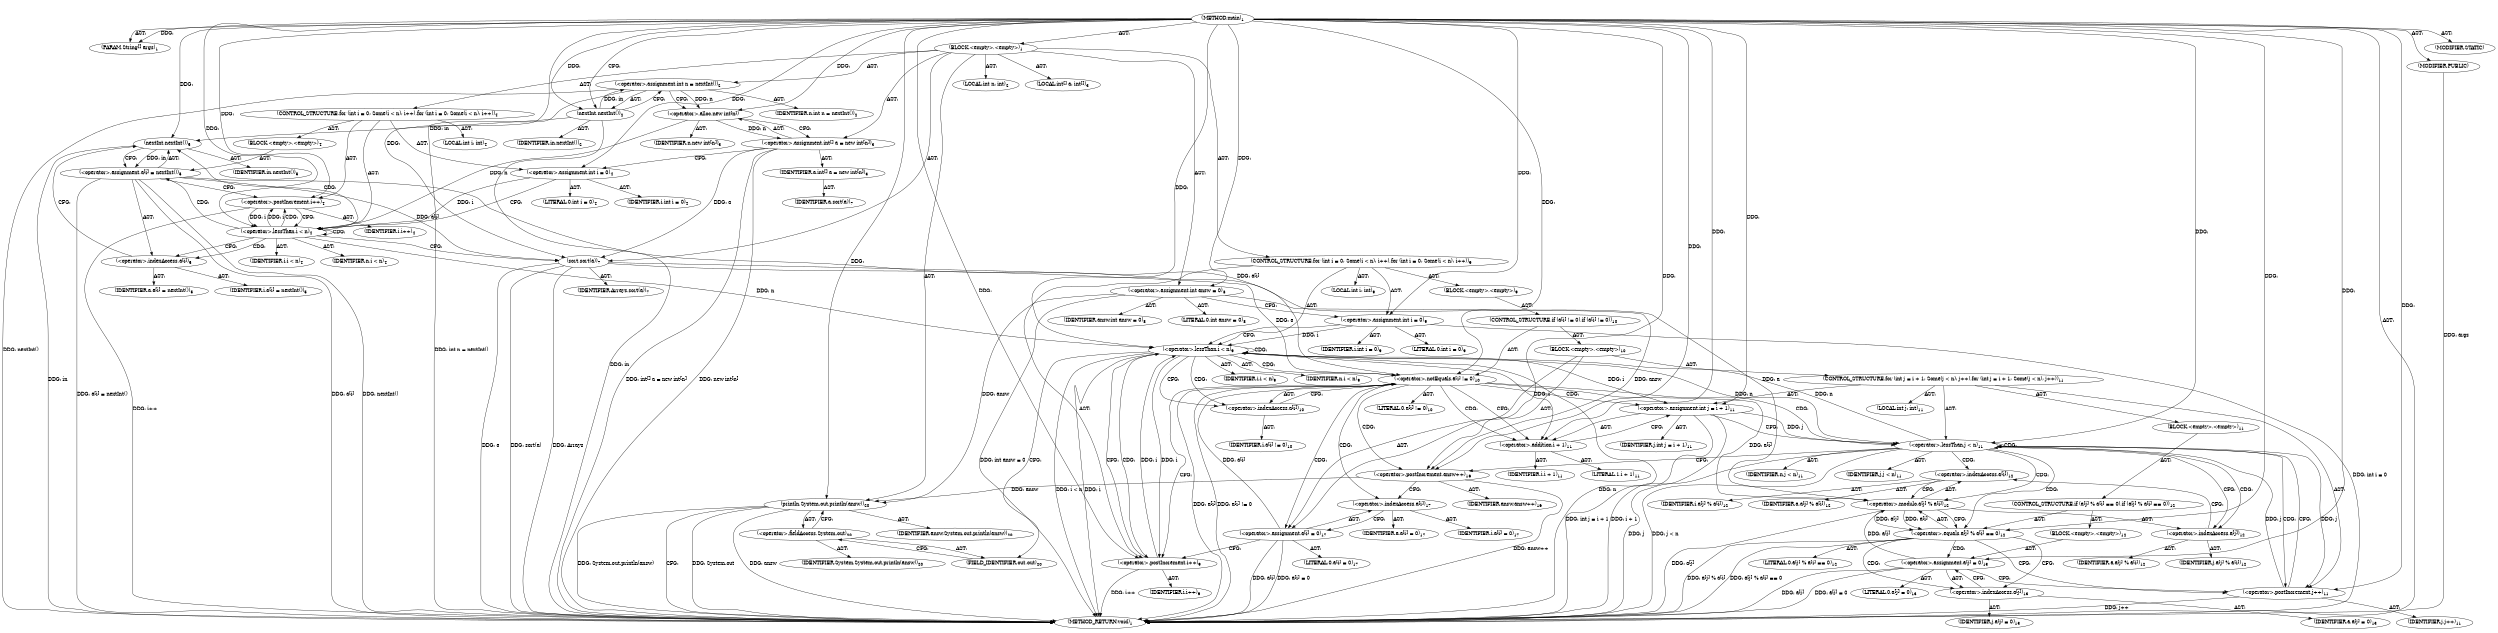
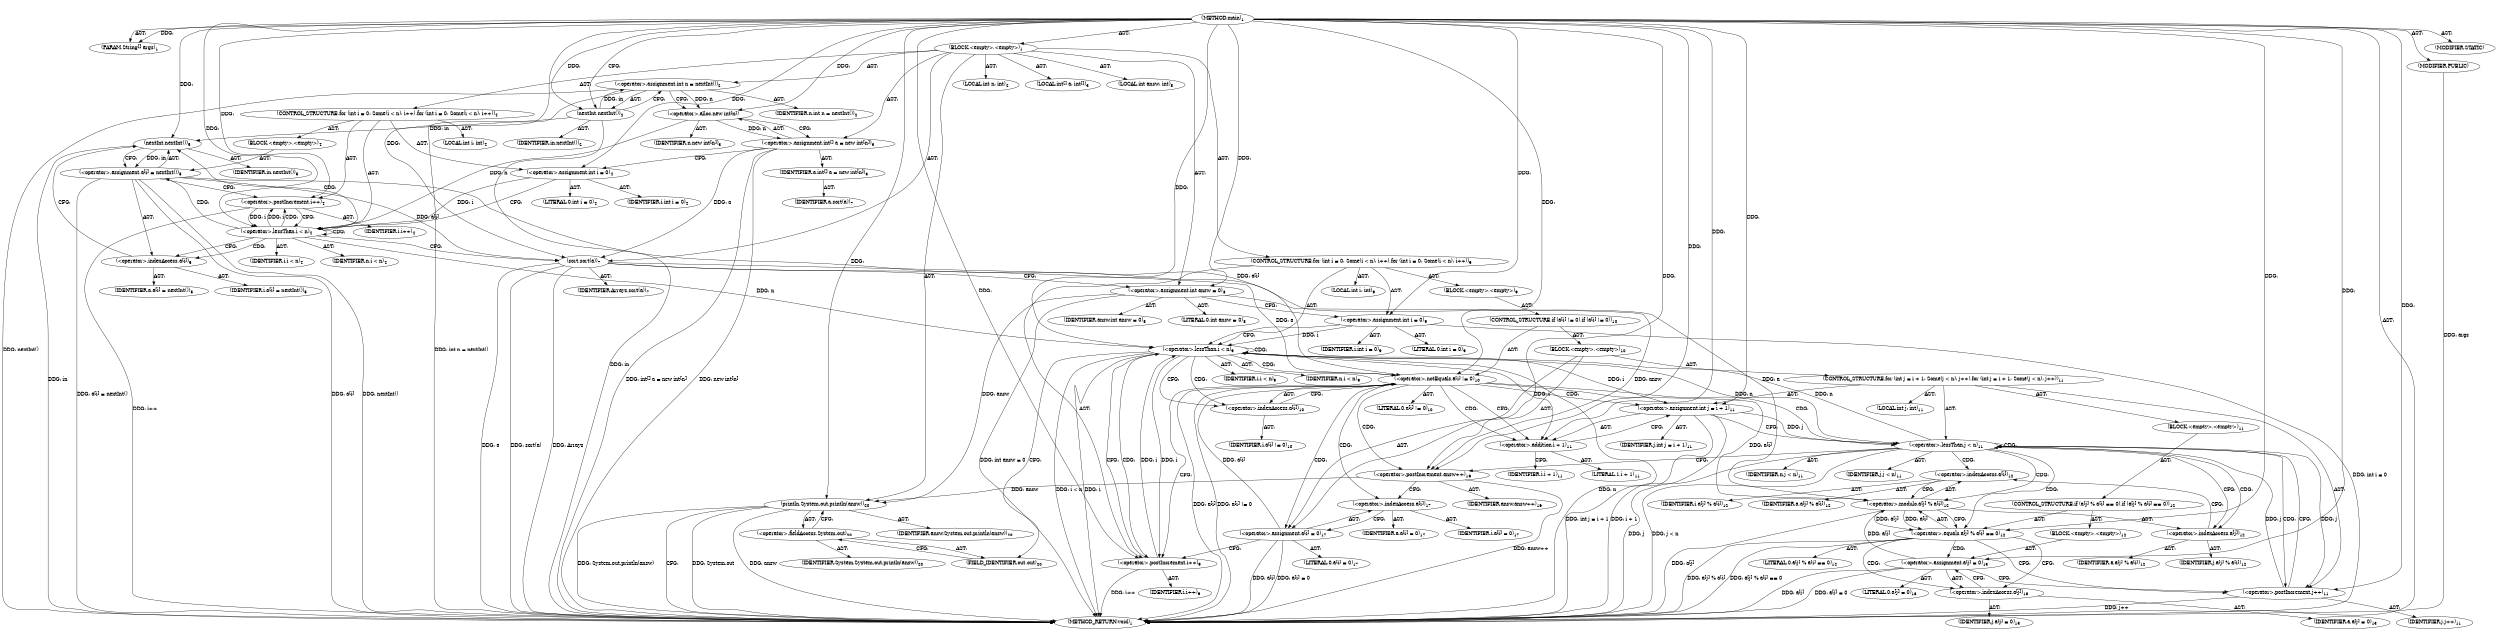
edge "(METHOD,main)" -> "(<operator>.lessThan,j < n)": removed, label "DDG:"
node "(LOCAL,int answ: int)": added
edge "(sort,sort(a))" -> "(<operator>.assignment,int answ = 0)": added, label "CFG:"
edge "(<operator>.addition,i + 1)" -> "(IDENTIFIER,i,i + 1)": label "AST: " -> "CFG: "
